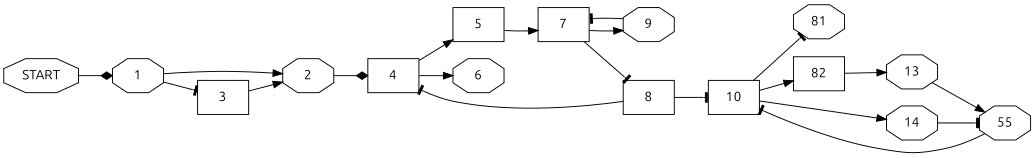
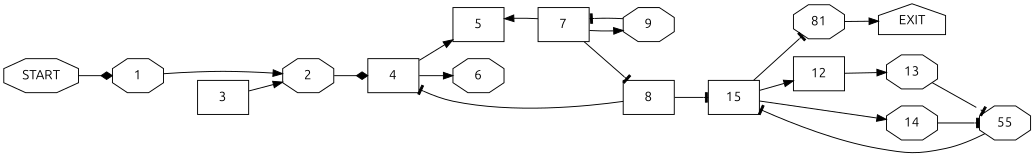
node "EXIT": added
edge "5" -> "7": reversed
node "82": label "82" -> "12"
edge "1" -> "3": removed
edge "13" -> "55": arrowhead normal -> tee
node "10": label "10" -> "15"
